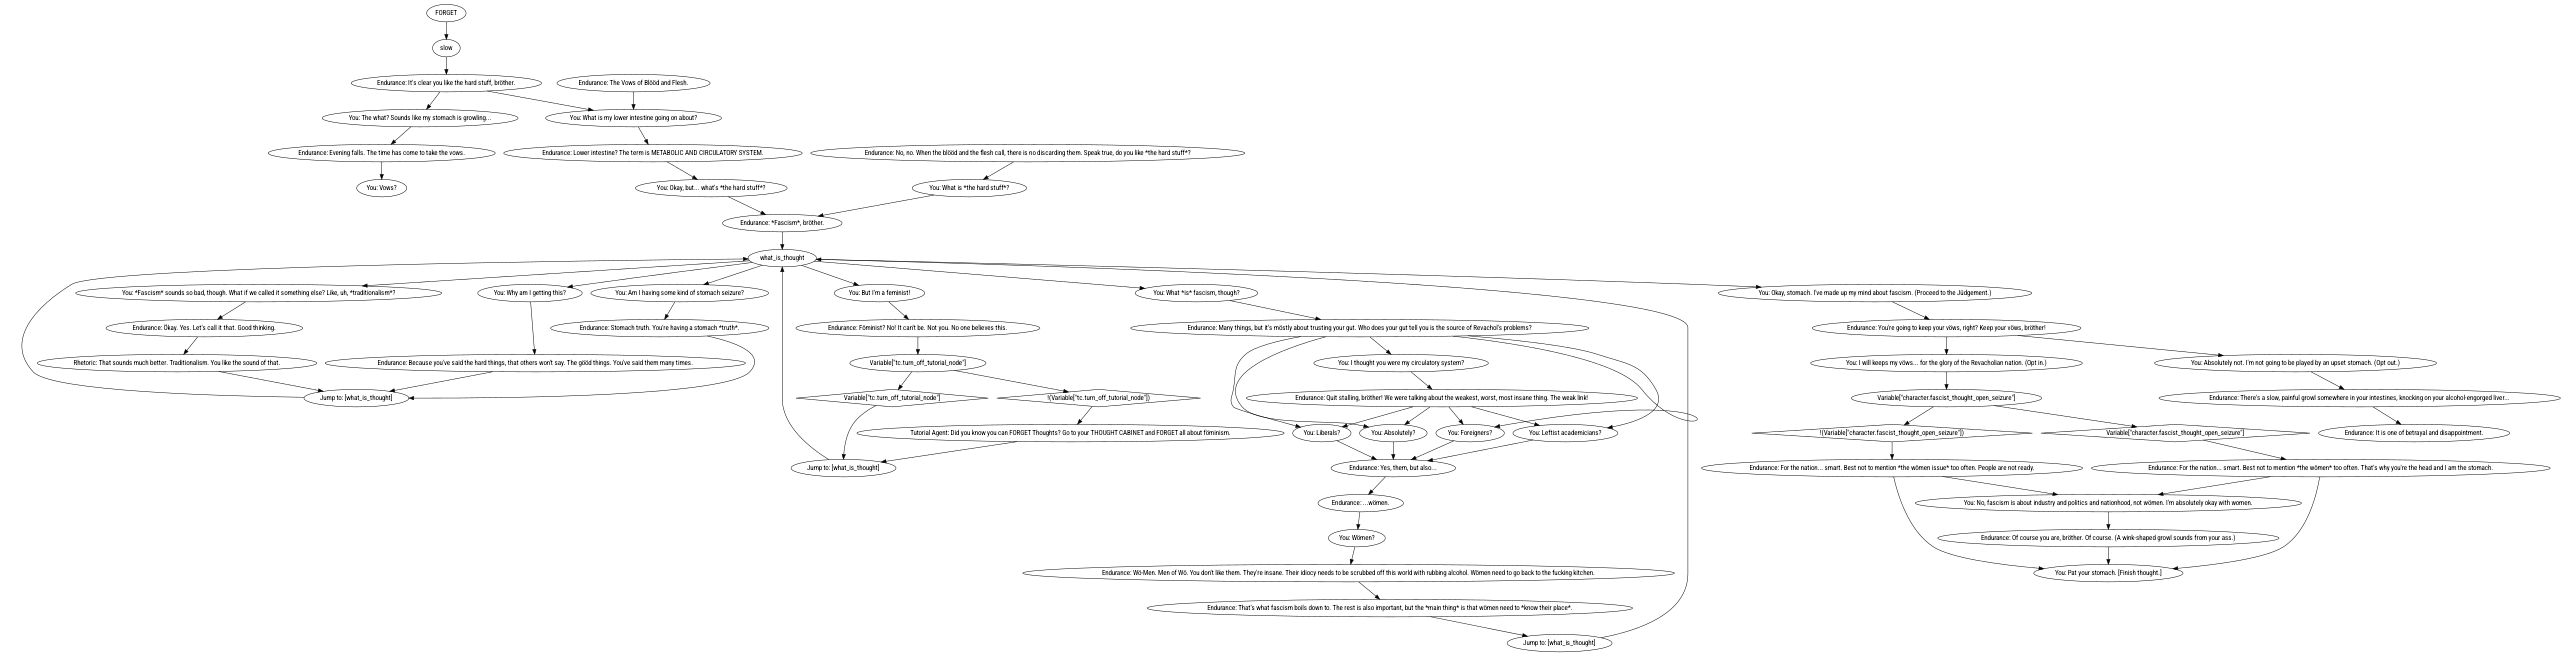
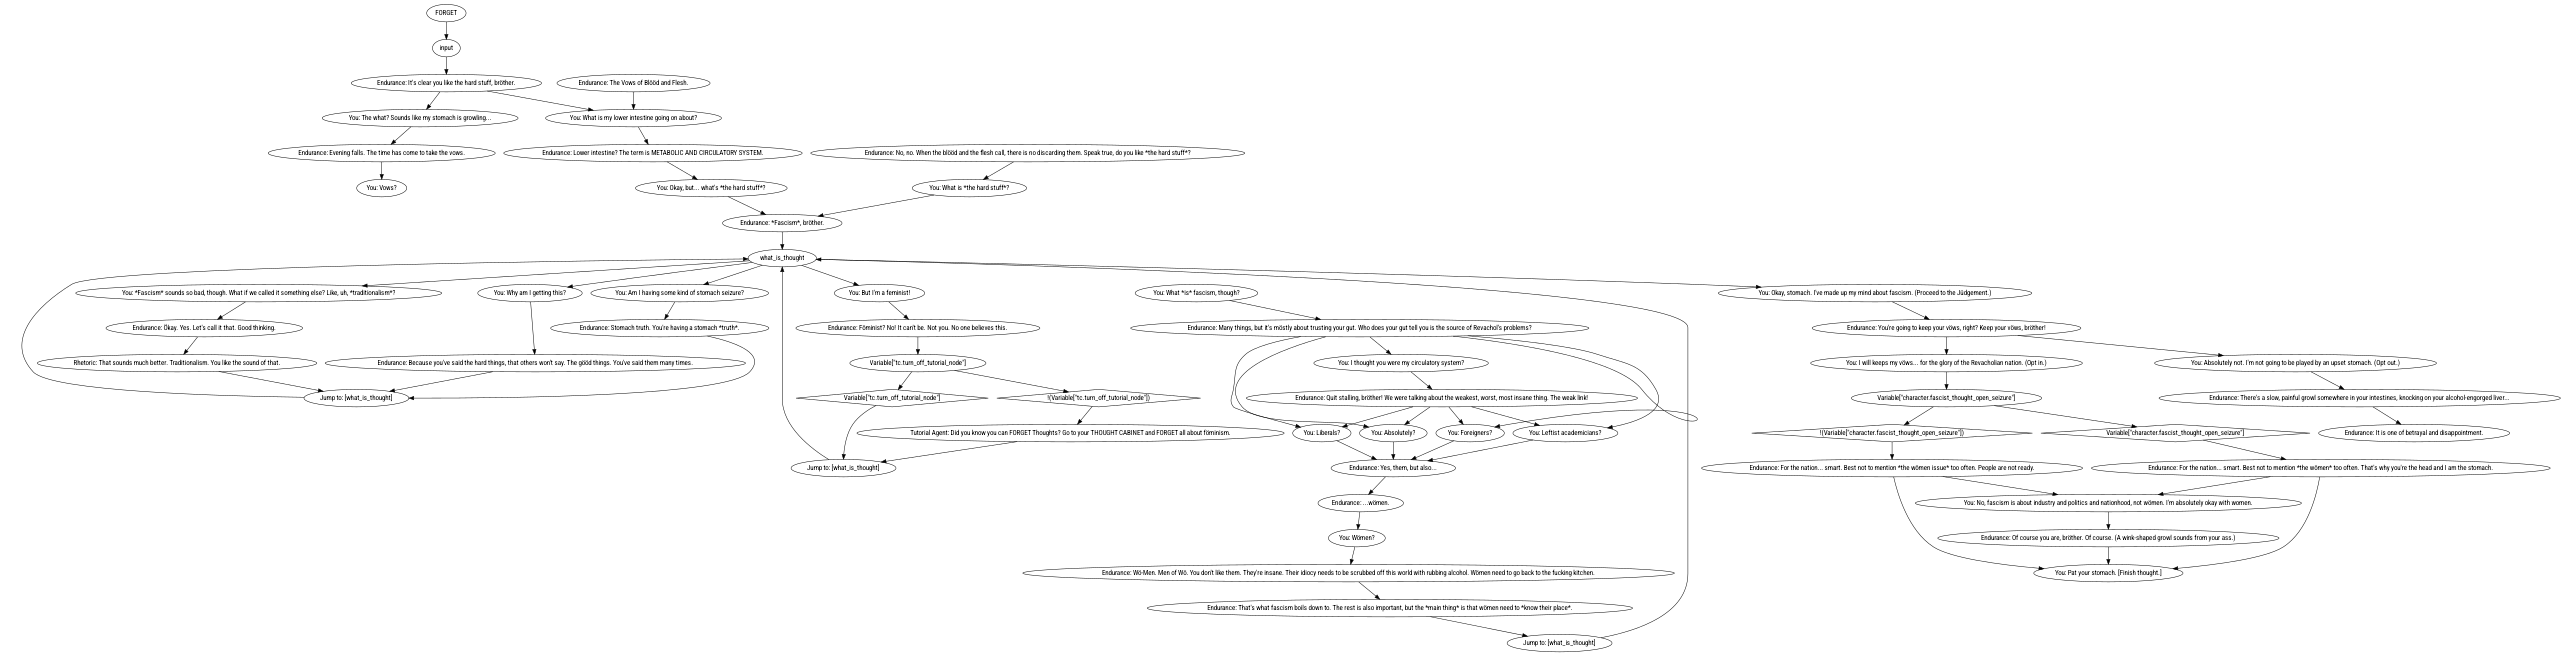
node "slow": label "slow" -> "input"
edge "what_is_thought" -> "You: What *is* fascism, though?": removed
